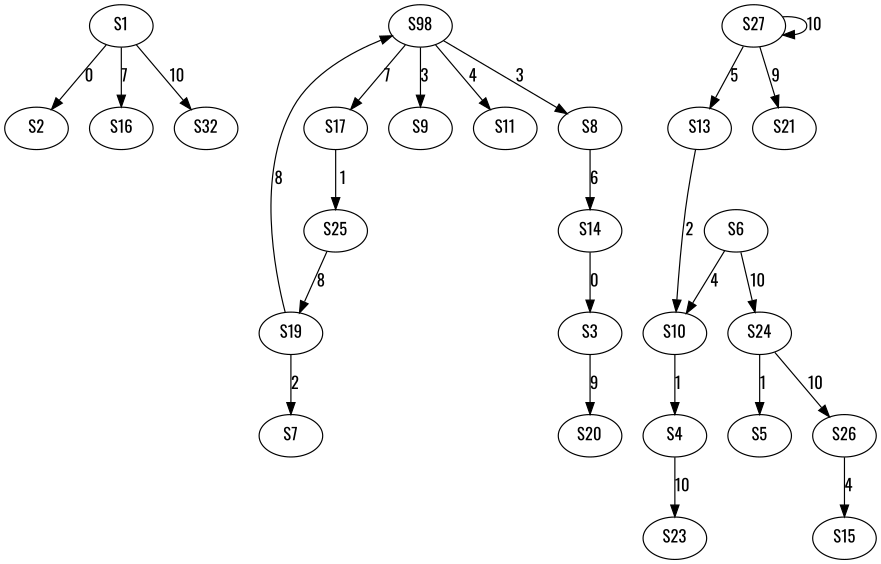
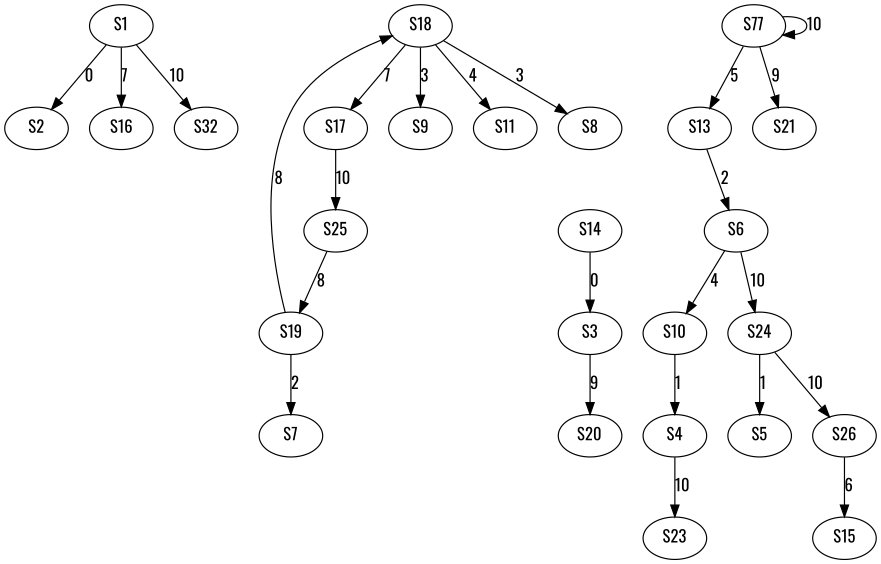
node "S98": label "S98" -> "S18"
node "S27": label "S27" -> "S77"
edge "S8" -> "S14": removed, label "6"
edge "S17" -> "S25": label "1" -> "10"
edge "S13" -> "S10": now "S13" -> "S6"
edge "S26" -> "S15": label "4" -> "6"
